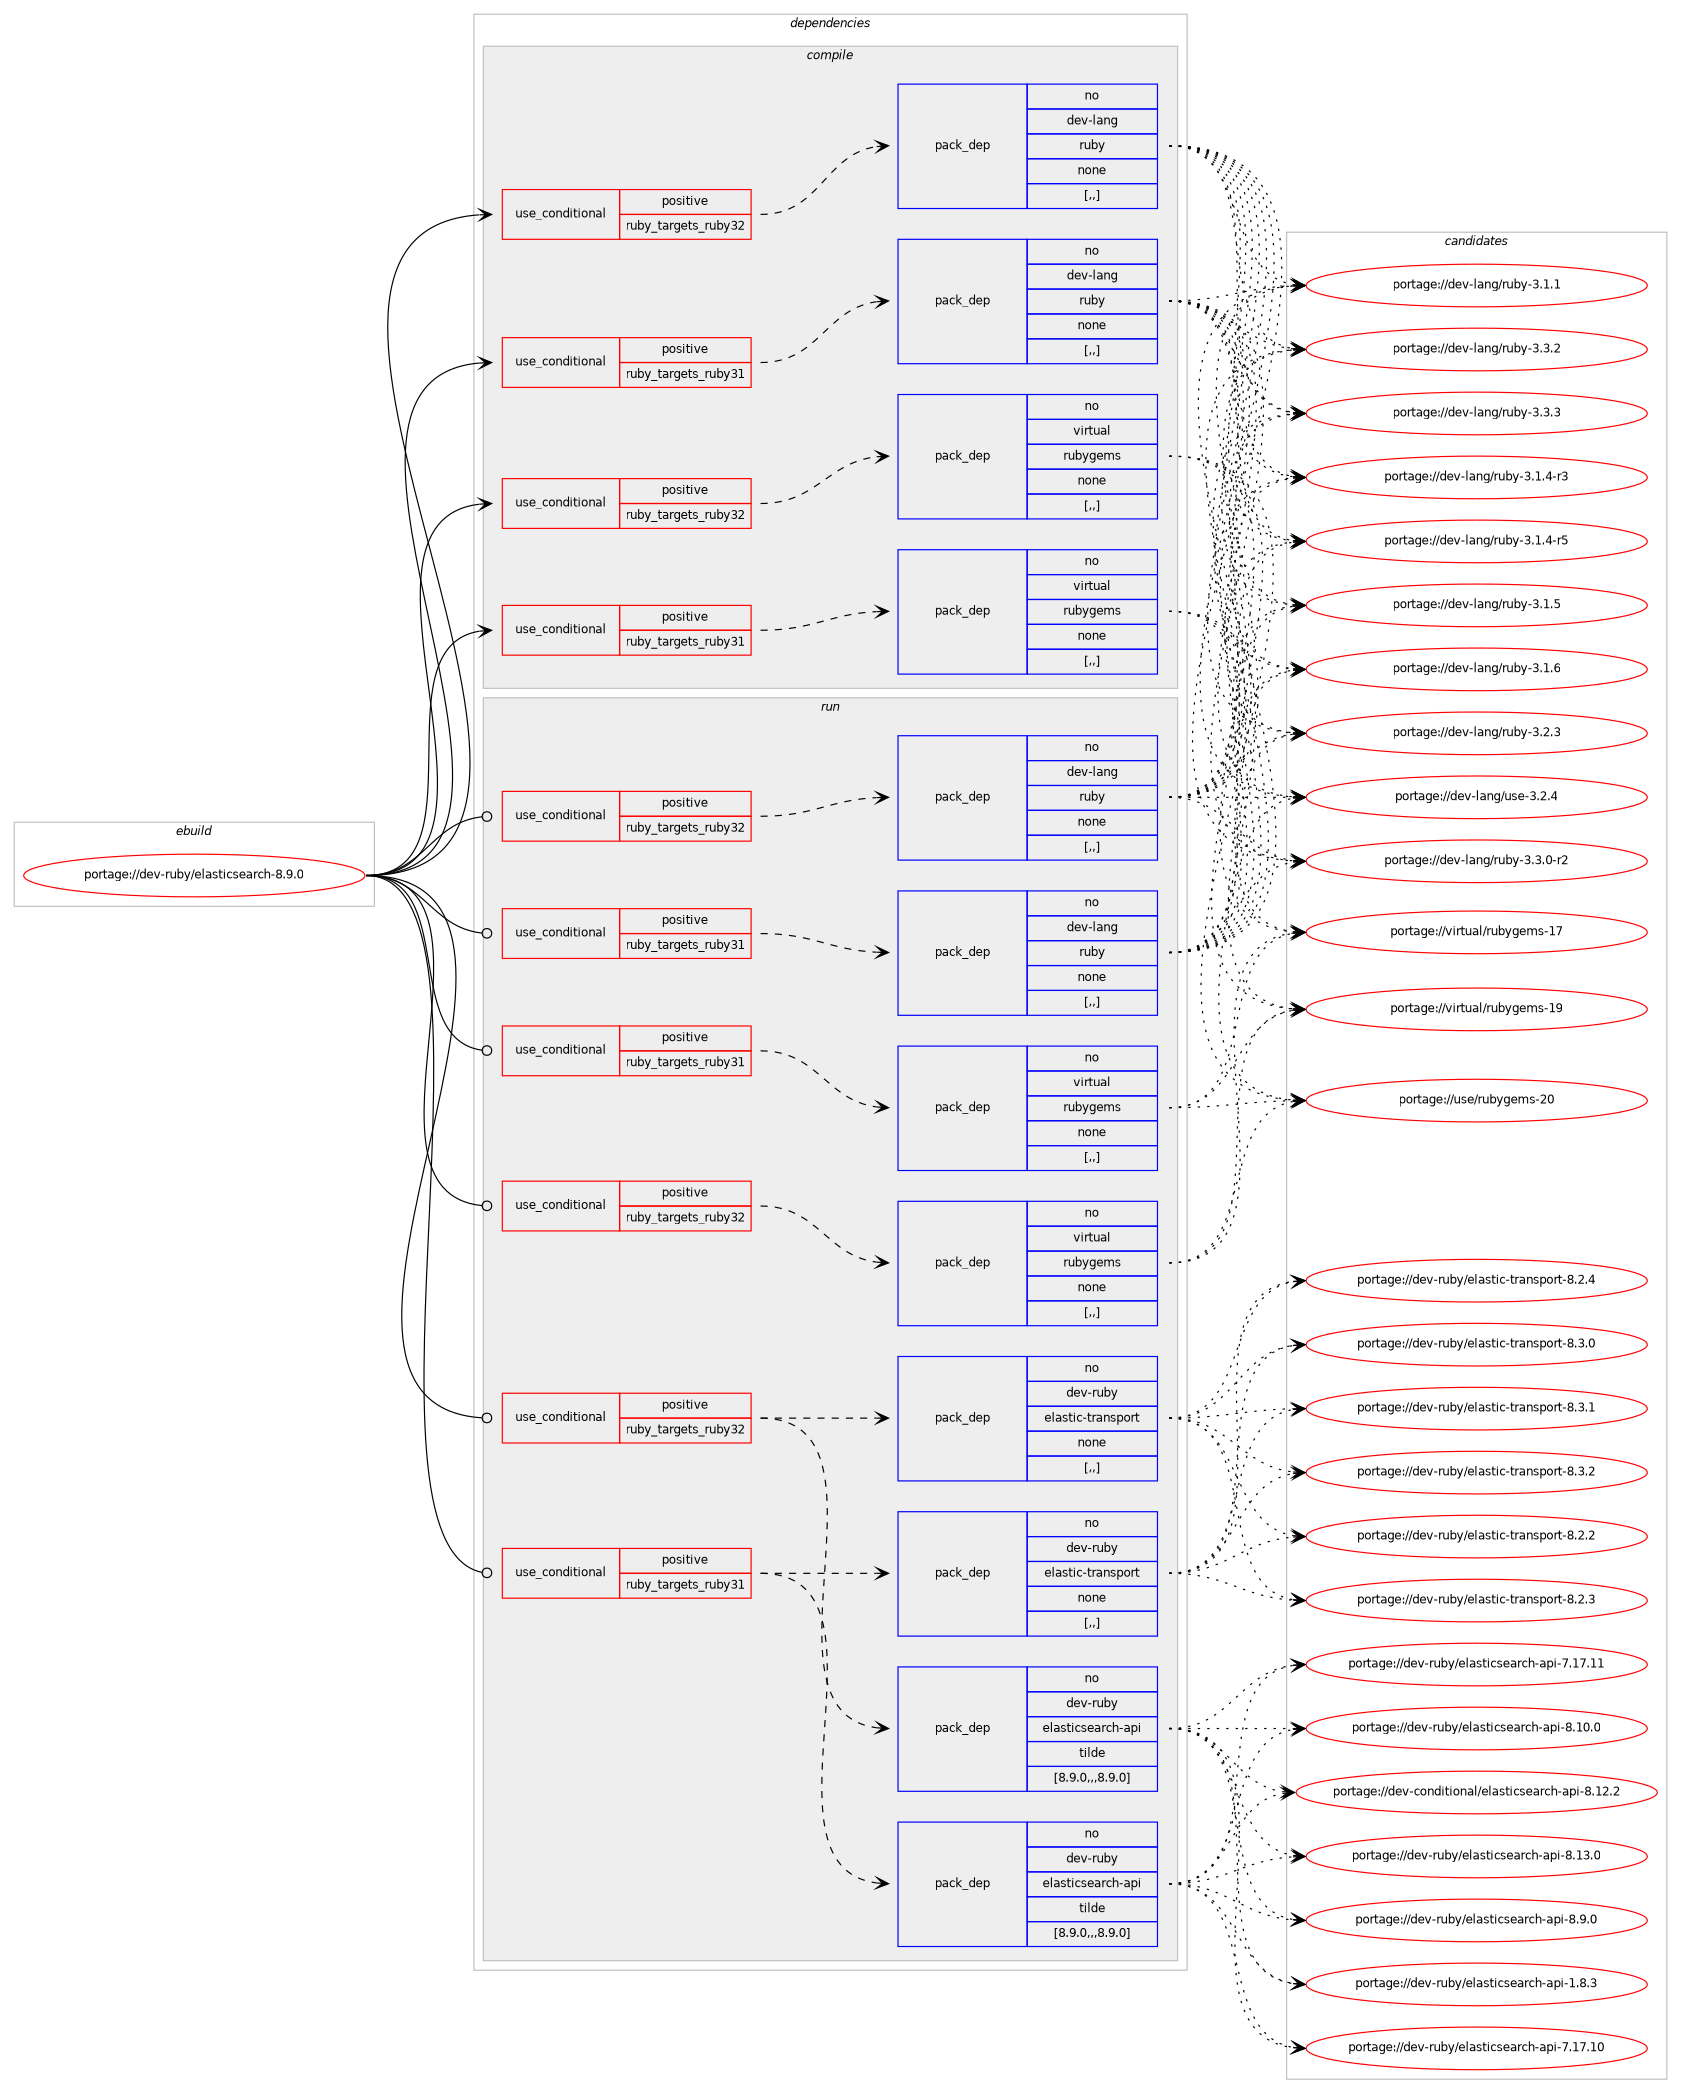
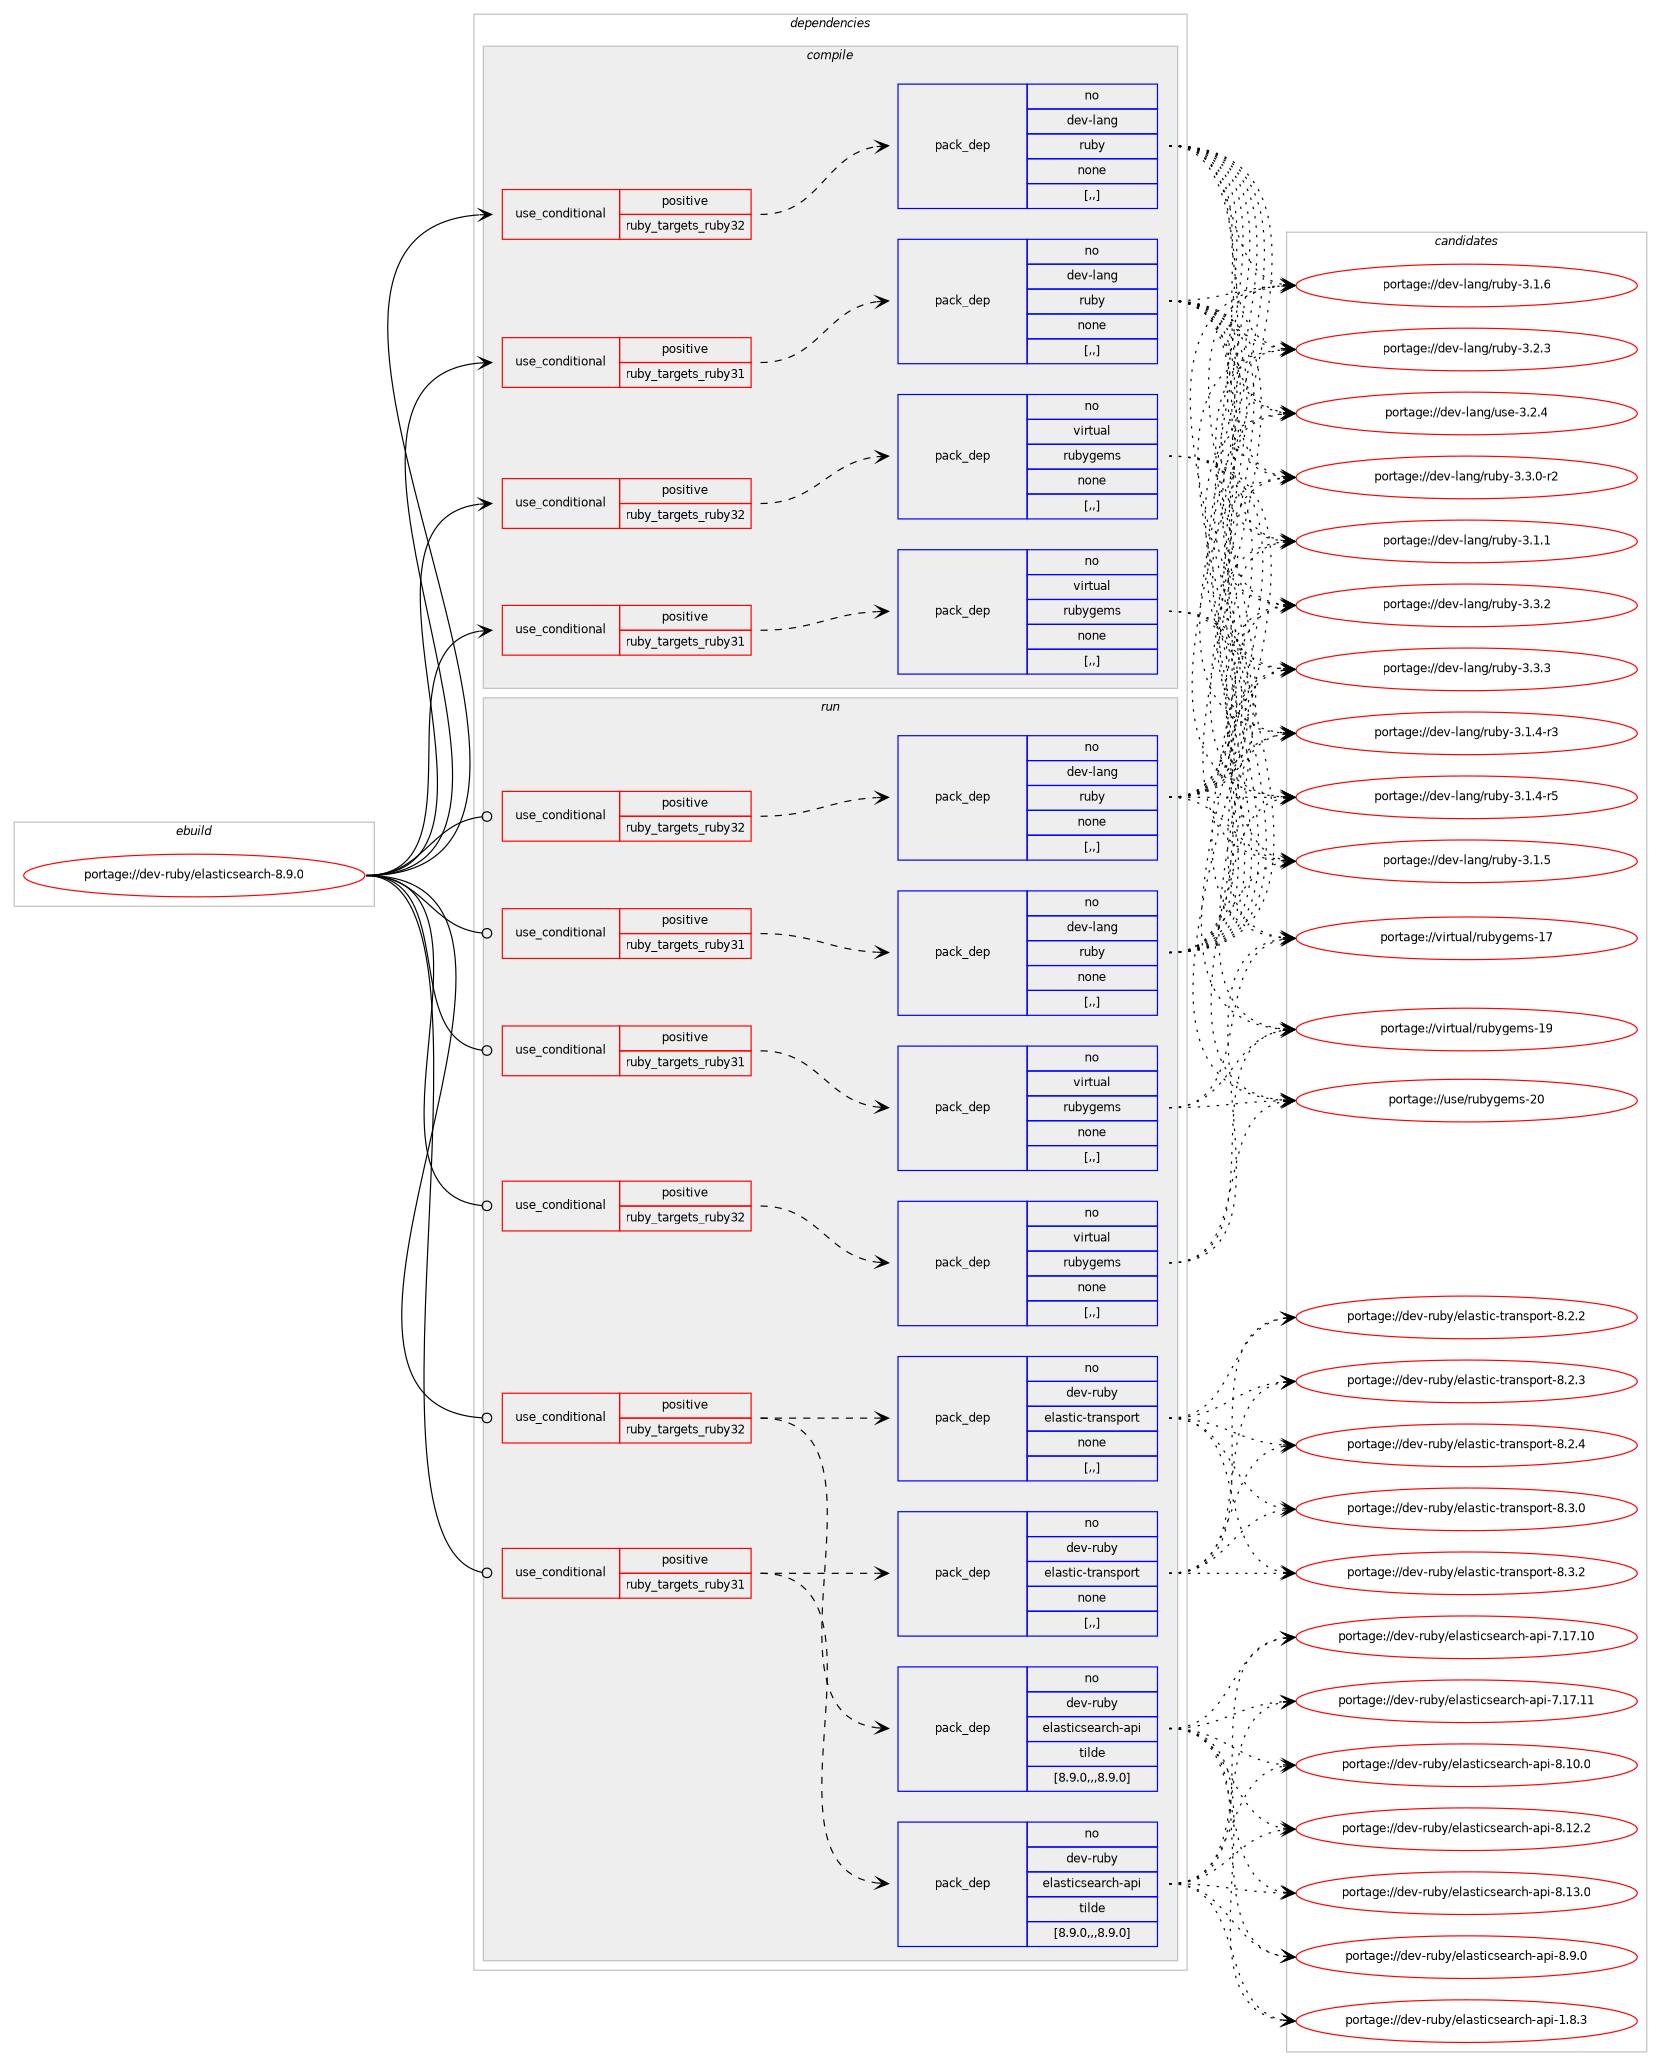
node "portage://dev-ruby/elastic-transport-8.3.1": removed
node "portage://dev-conditional/elasticsearch-api-8.12.2": label "portage://dev-conditional/elasticsearch-api-8.12.2" -> "portage://dev-ruby/elasticsearch-api-8.12.2"
